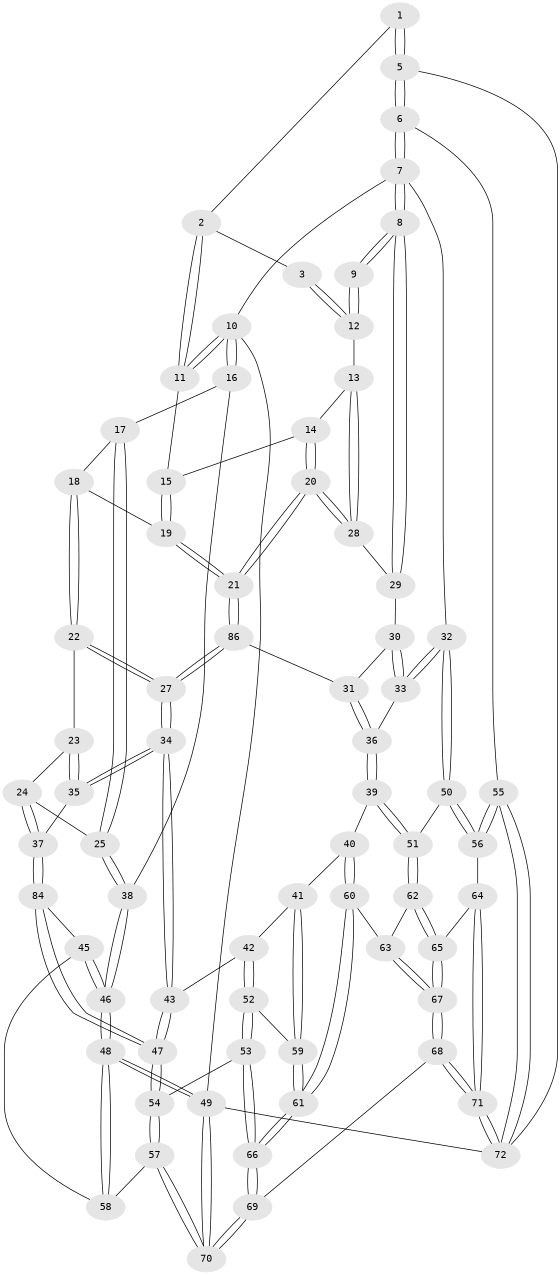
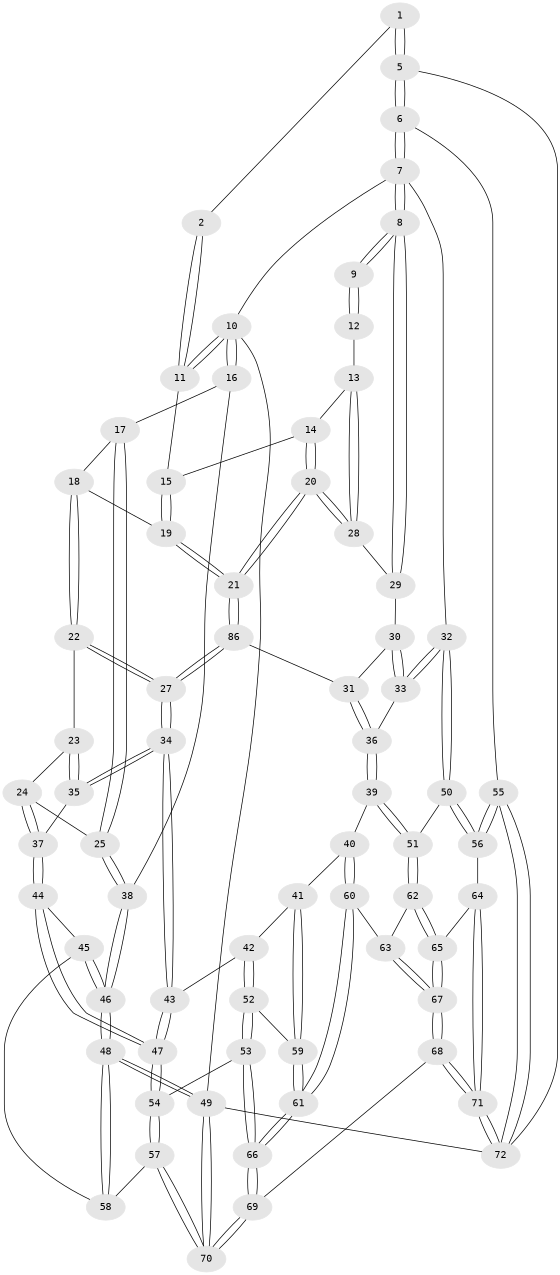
node "3": removed
node "84": label "84" -> "44"
